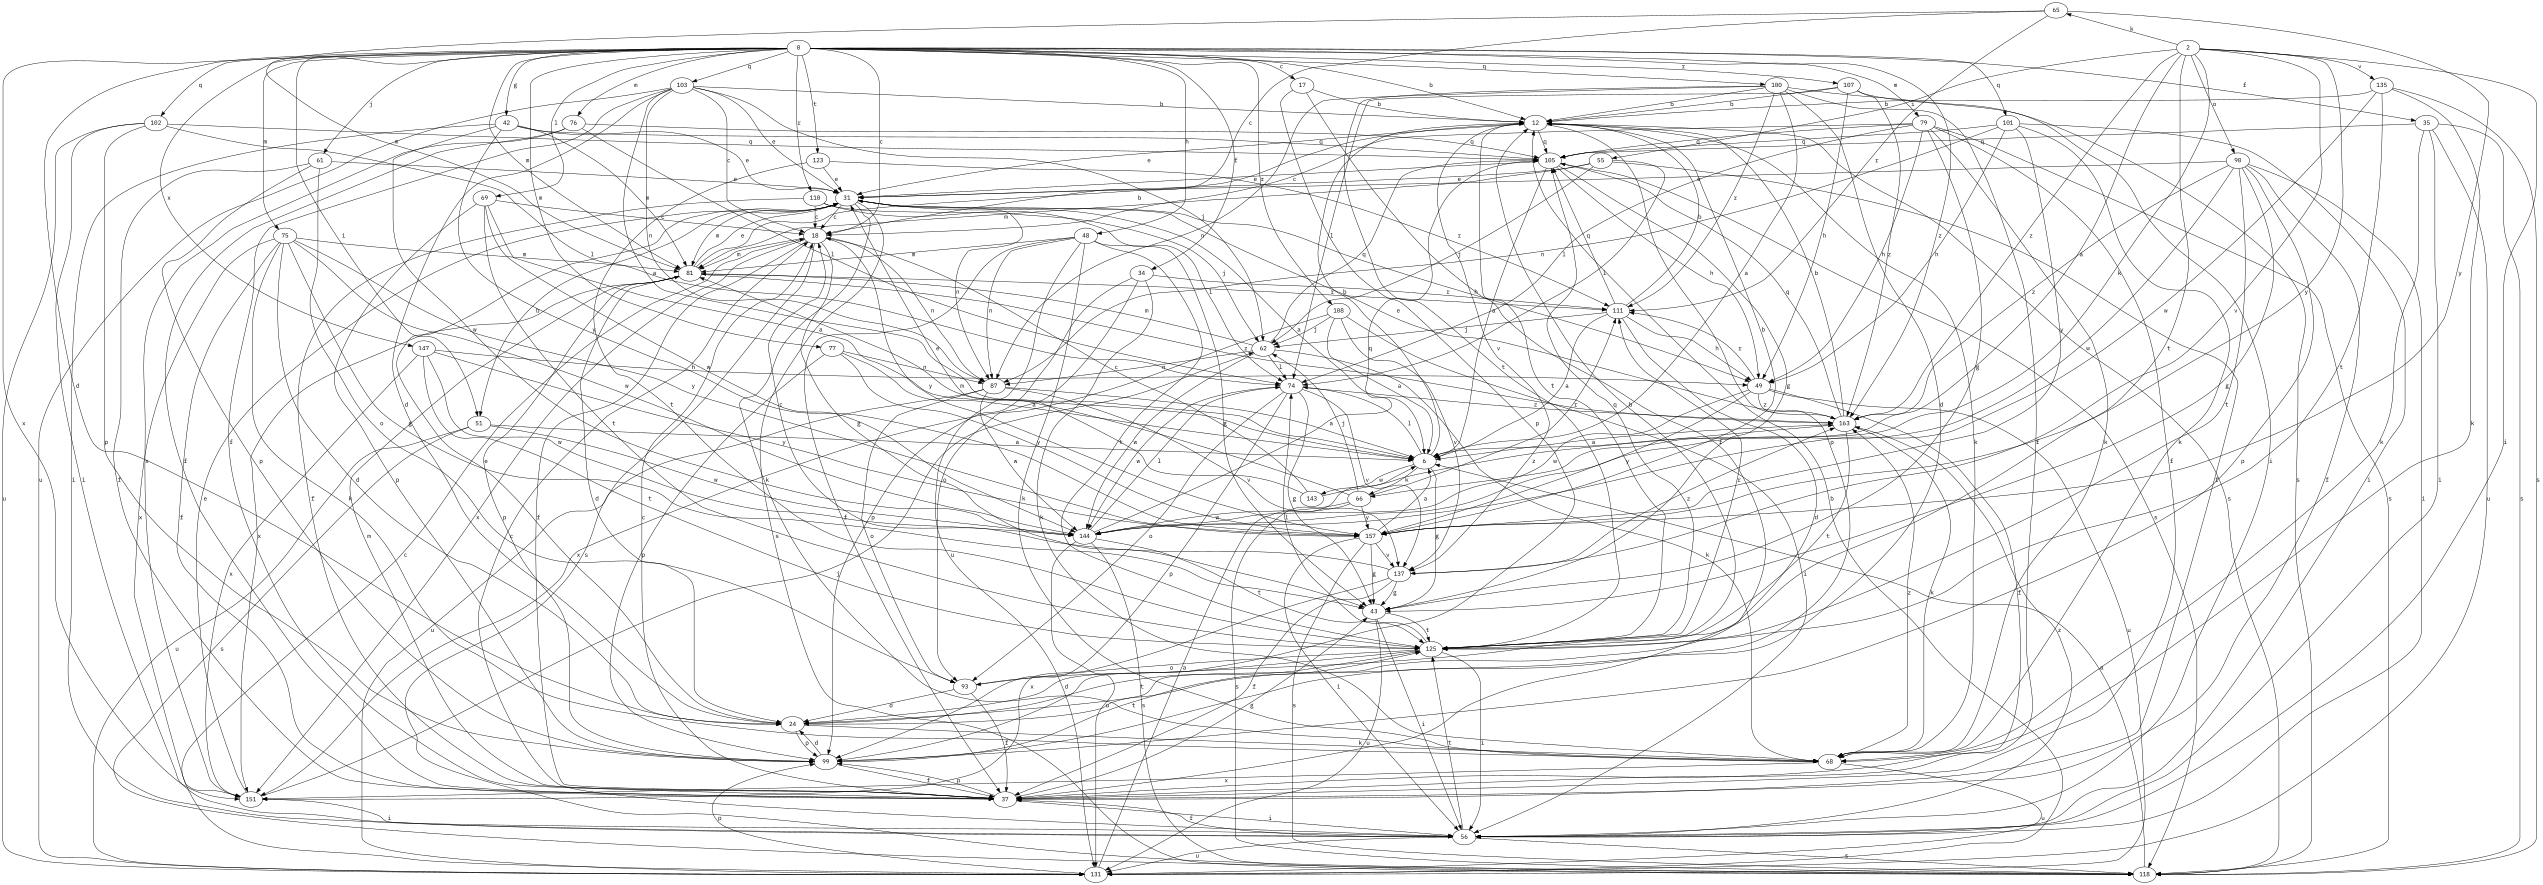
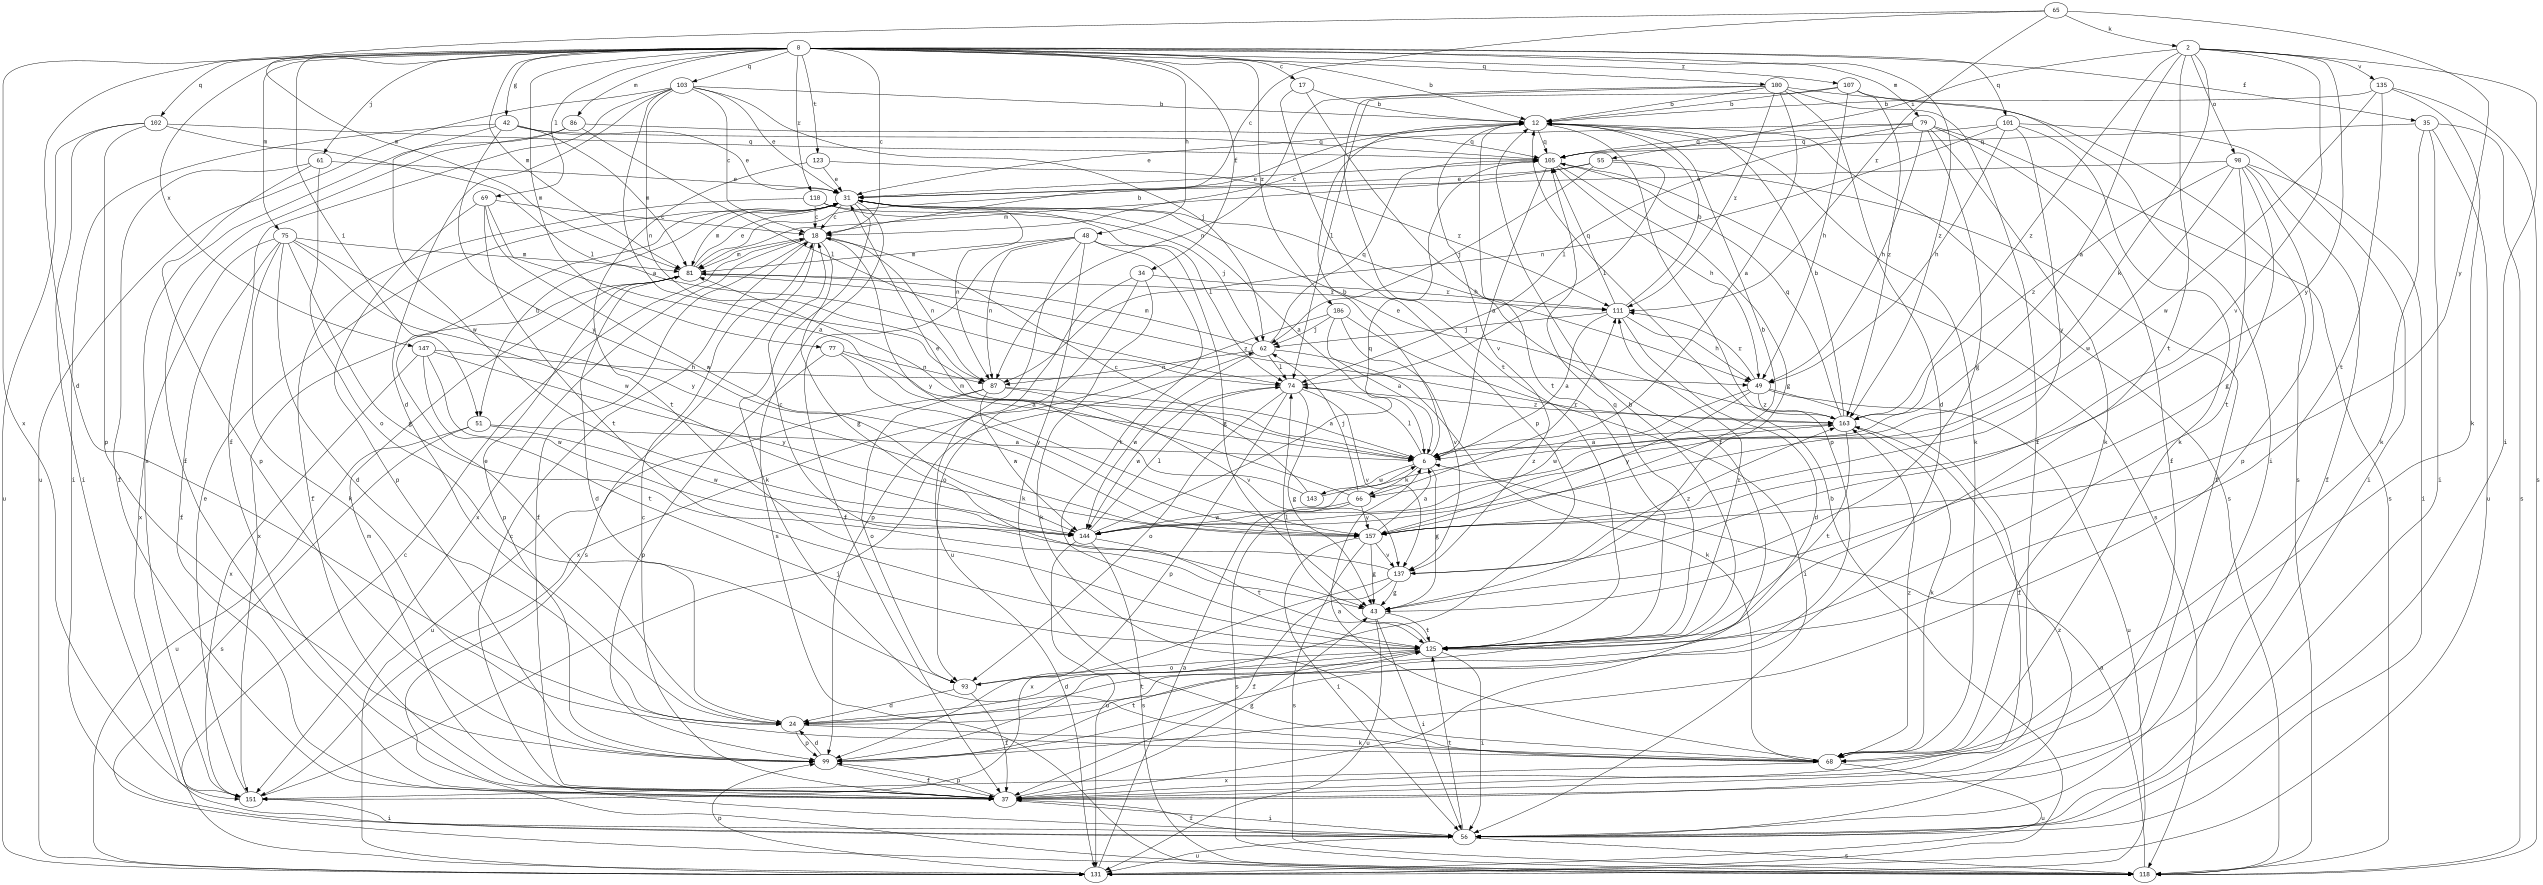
edge "2" -> "65": reversed
node "76": label "76" -> "86"
node "108": label "108" -> "106"
edge "68" -> "6": added, label "a"
